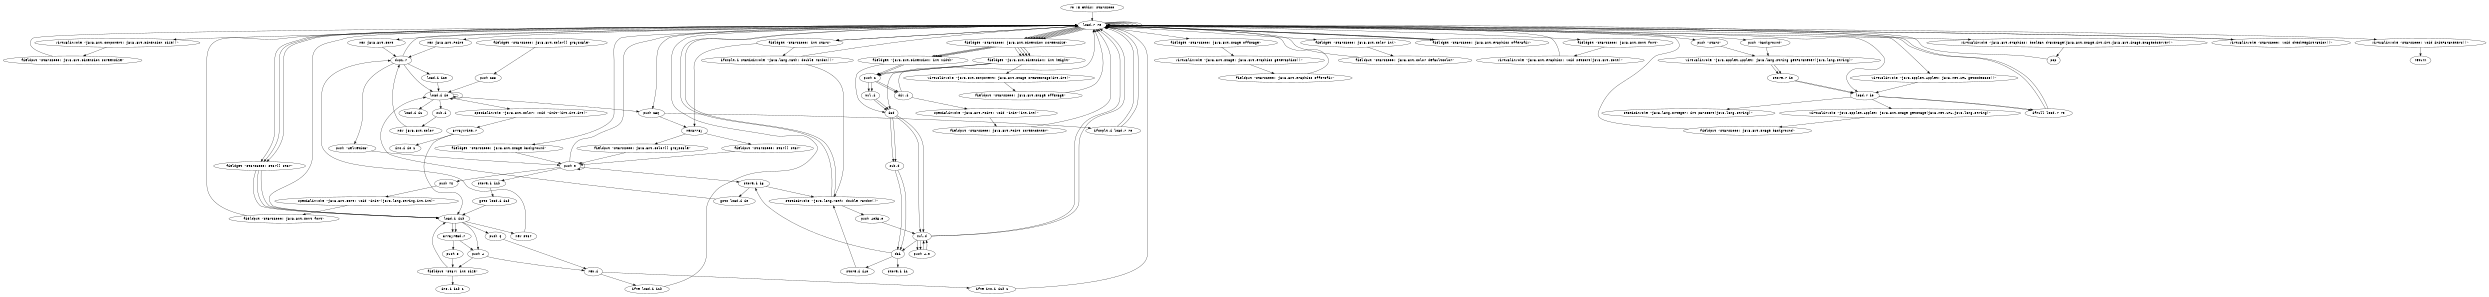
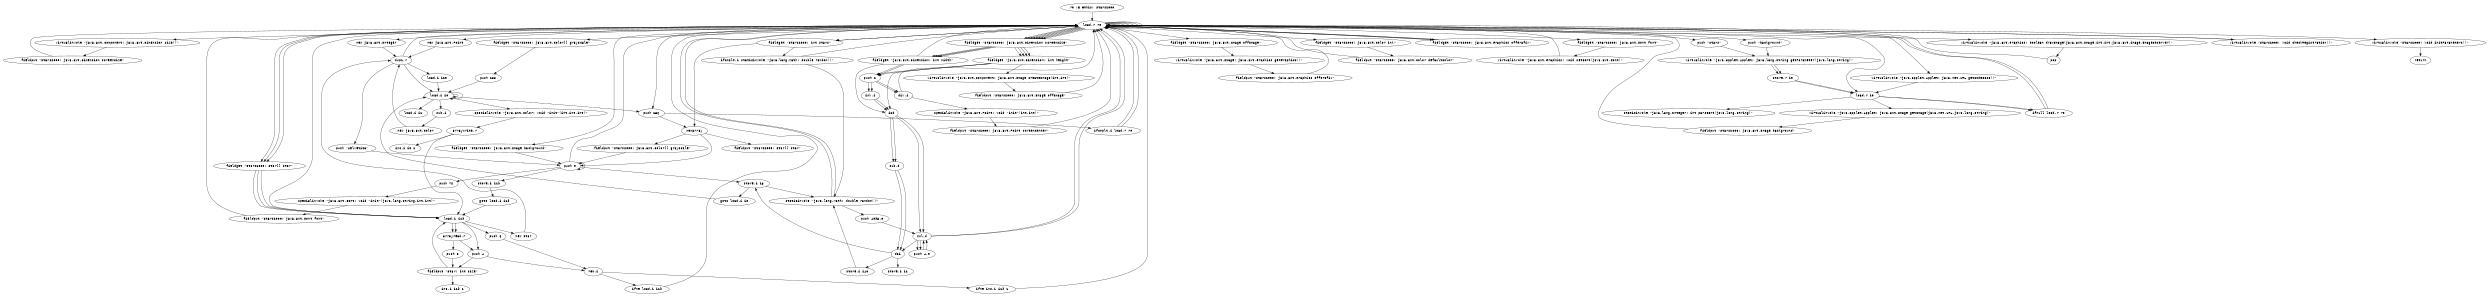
edge "fieldget <java.awt.Dimension: int width>" -> "load.r r0": added
edge "load.r r0" -> "fieldget <Stars2000: java.awt.Color[] grayScale>": added
node "new java.awt.Font": label "new java.awt.Font" -> "new java.awt.Integer"
node "mul.i": label "mul.i" -> "ink.i"
edge "fieldput <Stars2000: Star[] star>" -> "push 0": now "newarray" -> "push 0"
